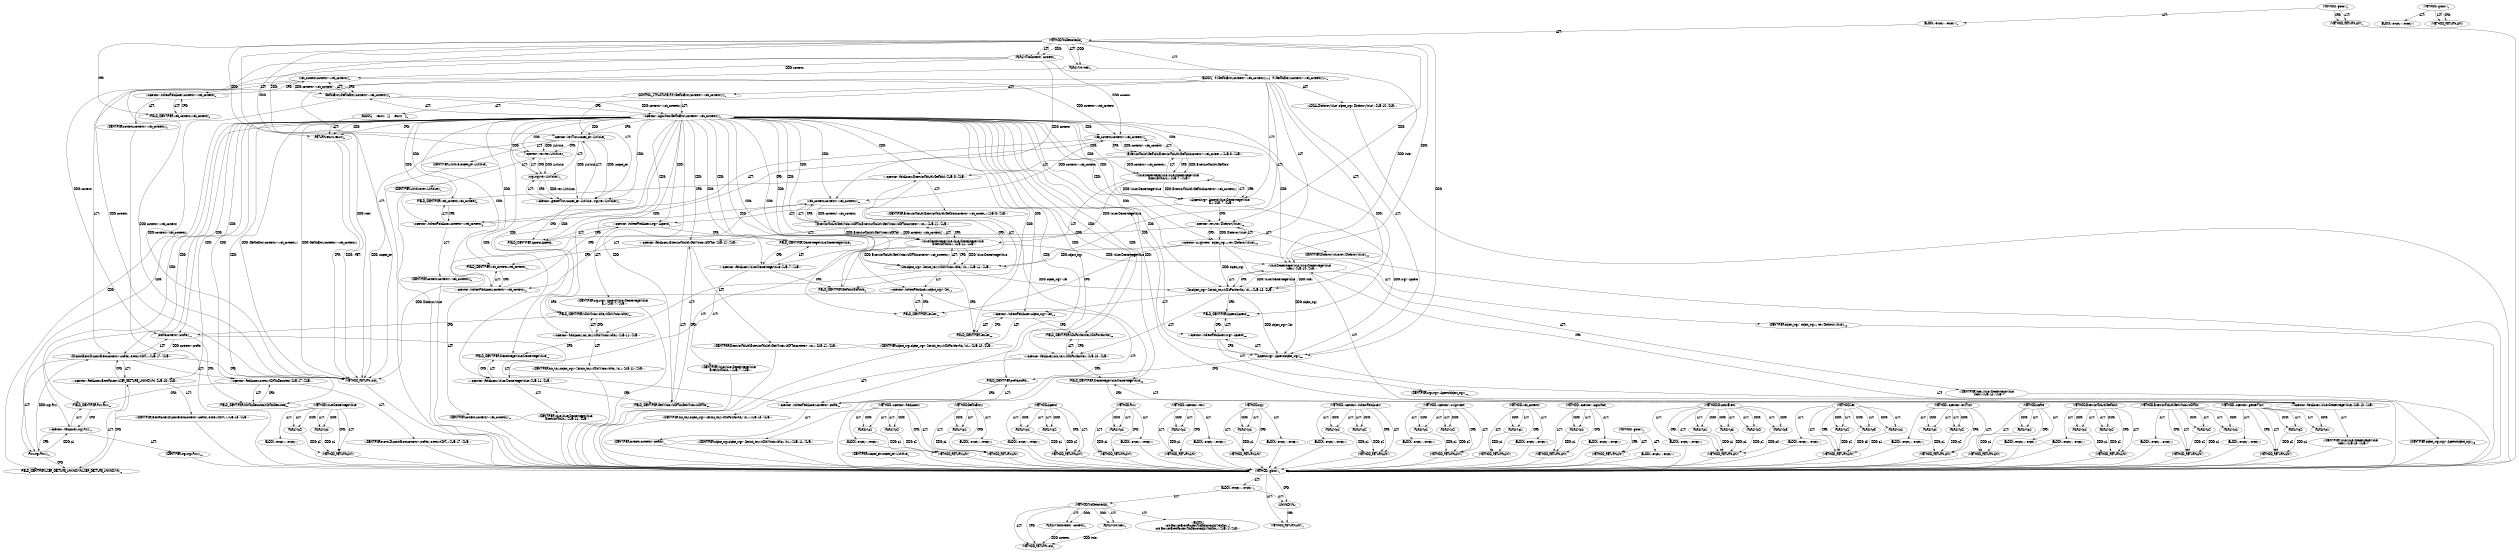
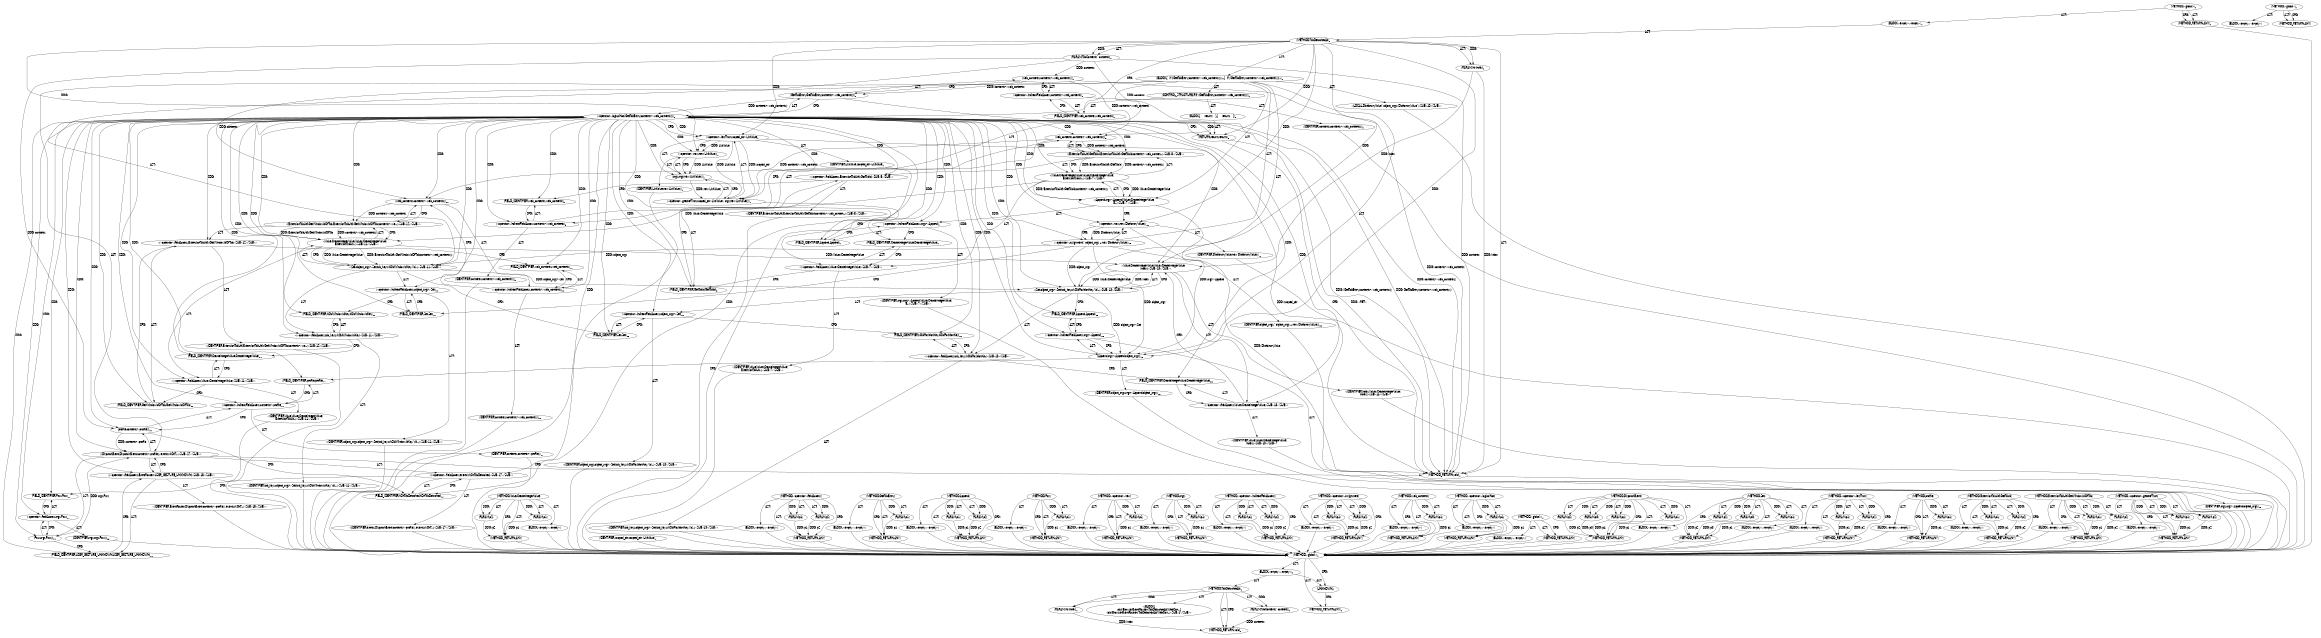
edge "(FIELD_IDENTIFIER,kOldWindowIdKey,kOldWindowIdKey)" -> "(profile,contents->profile())": now "(<operator>.indirectFieldAccess,contents->profile)" -> "(profile,contents->profile())"
edge "(Pass,args.Pass())" -> "(<operator>.fieldAccess,args.Pass)": label "DDG: p1" -> "AST: "
